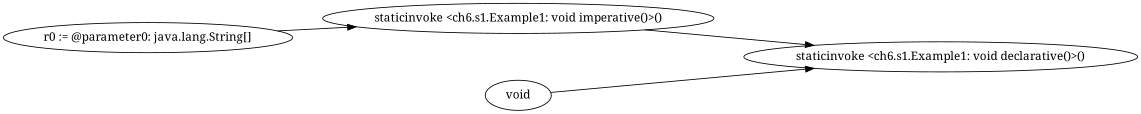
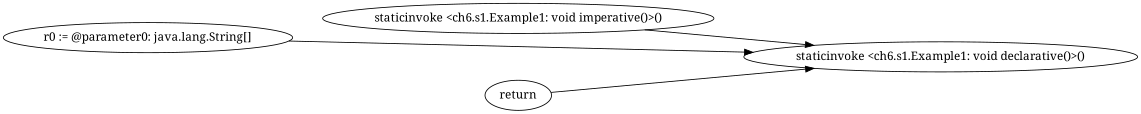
edge "r0 := @parameter0: java.lang.String[]" -> "staticinvoke <ch6.s1.Example1: void imperative()>()": now "r0 := @parameter0: java.lang.String[]" -> "staticinvoke <ch6.s1.Example1: void declarative()>()"
node "void": label "void" -> "return"
